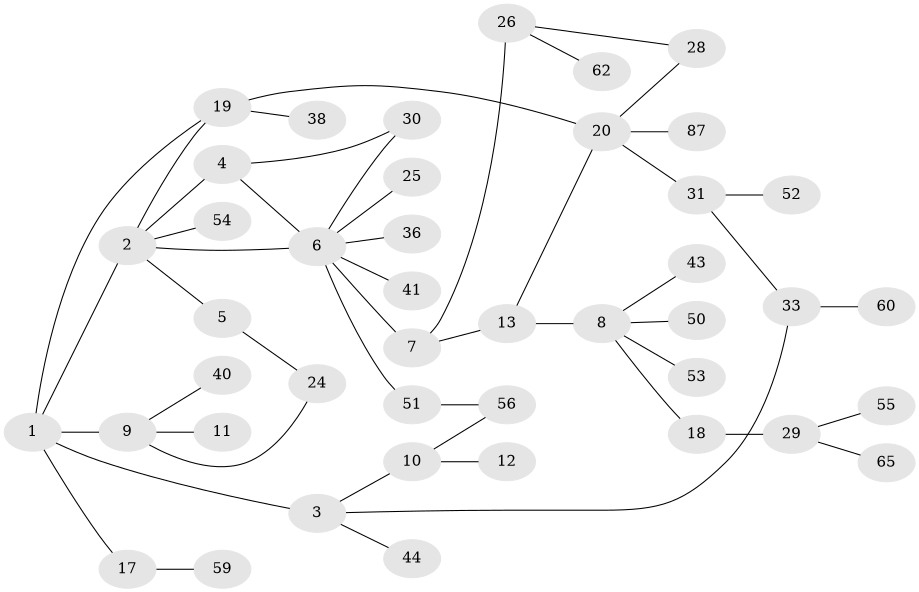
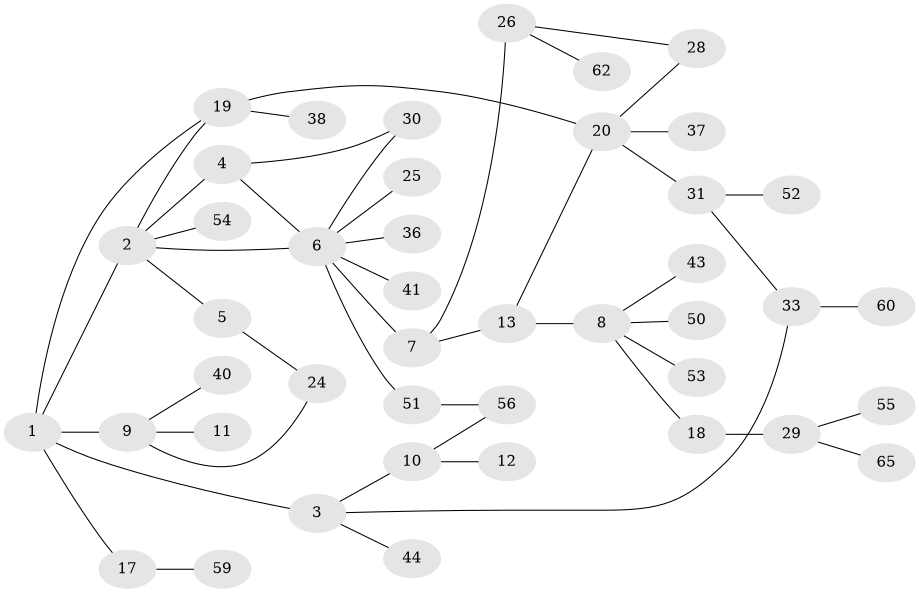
node "87": label "87" -> "37"
